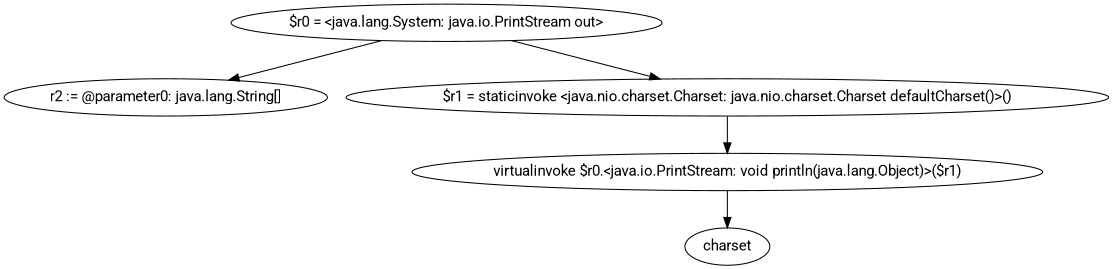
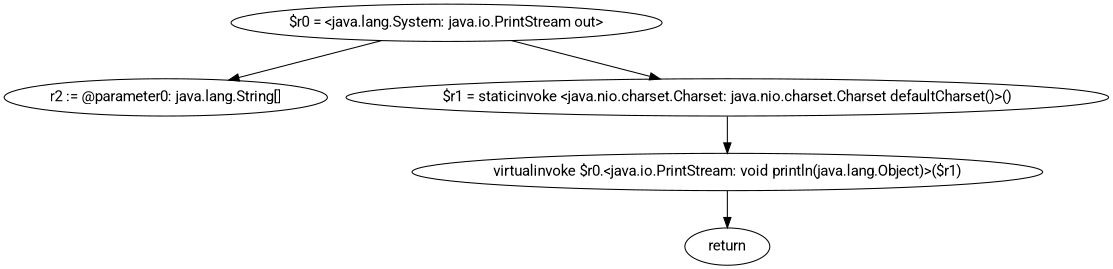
node "charset": label "charset" -> "return"
